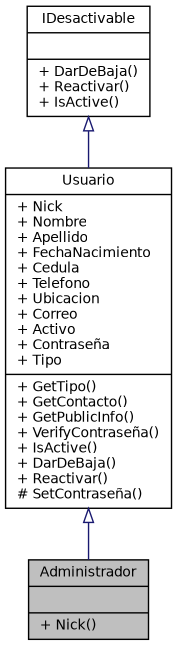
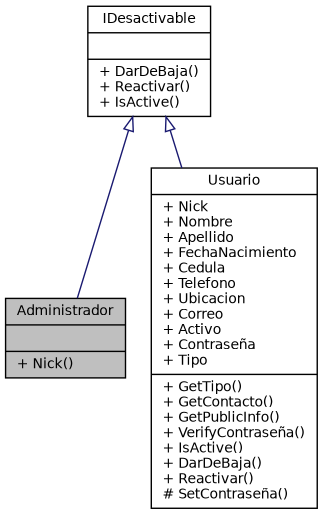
edge "Administrador" -> "Usuario": now "Administrador" -> "IDesactivable"
